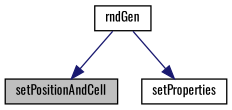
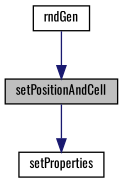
edge "rndGen" -> "setProperties": now "setPositionAndCell" -> "setProperties"
